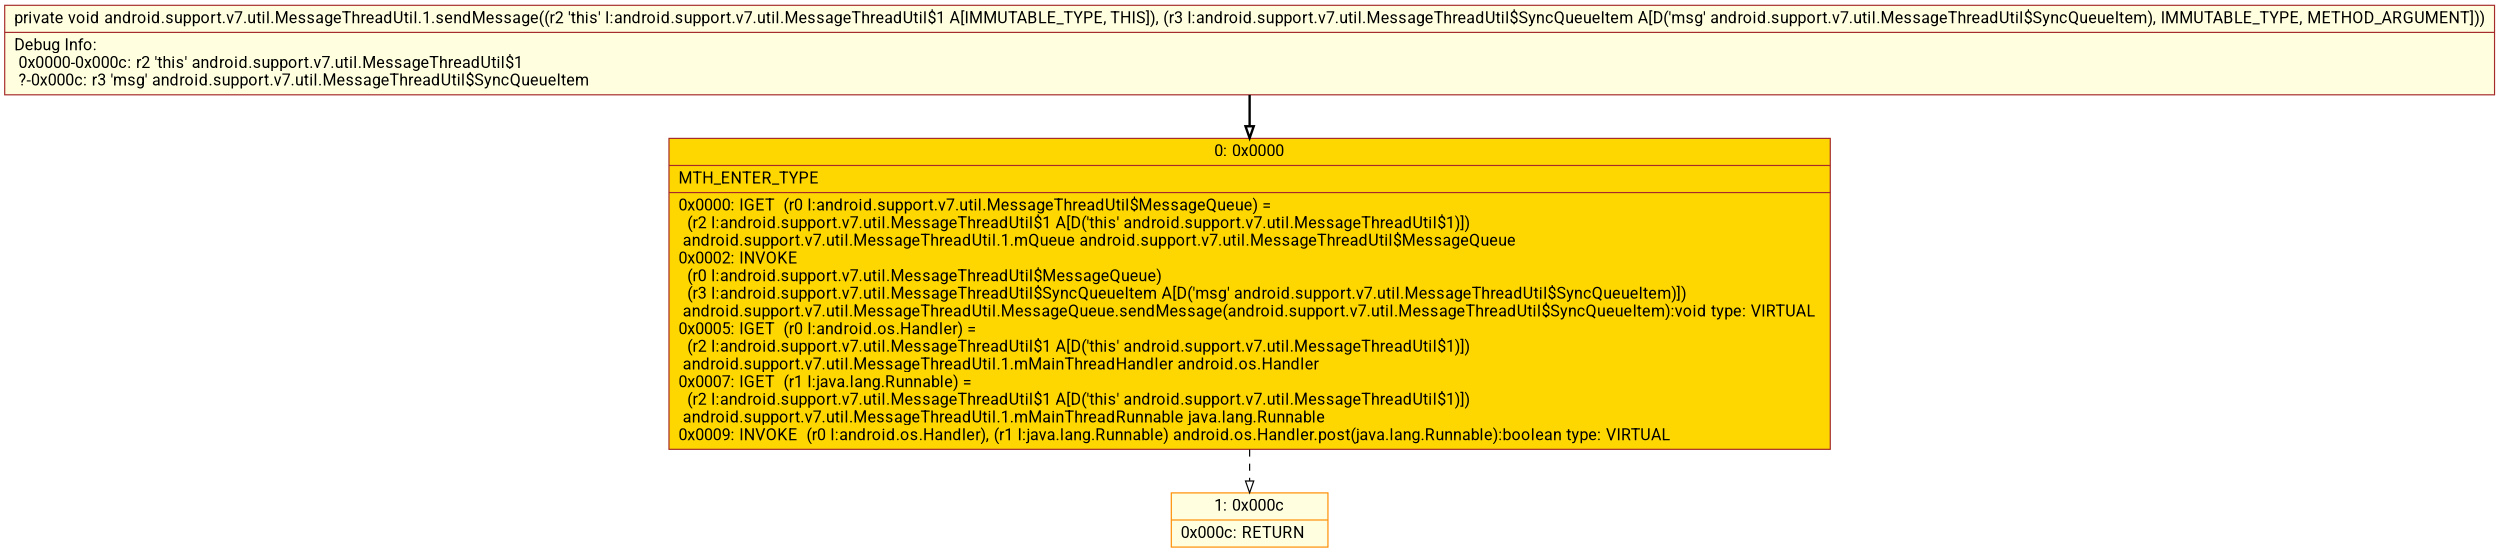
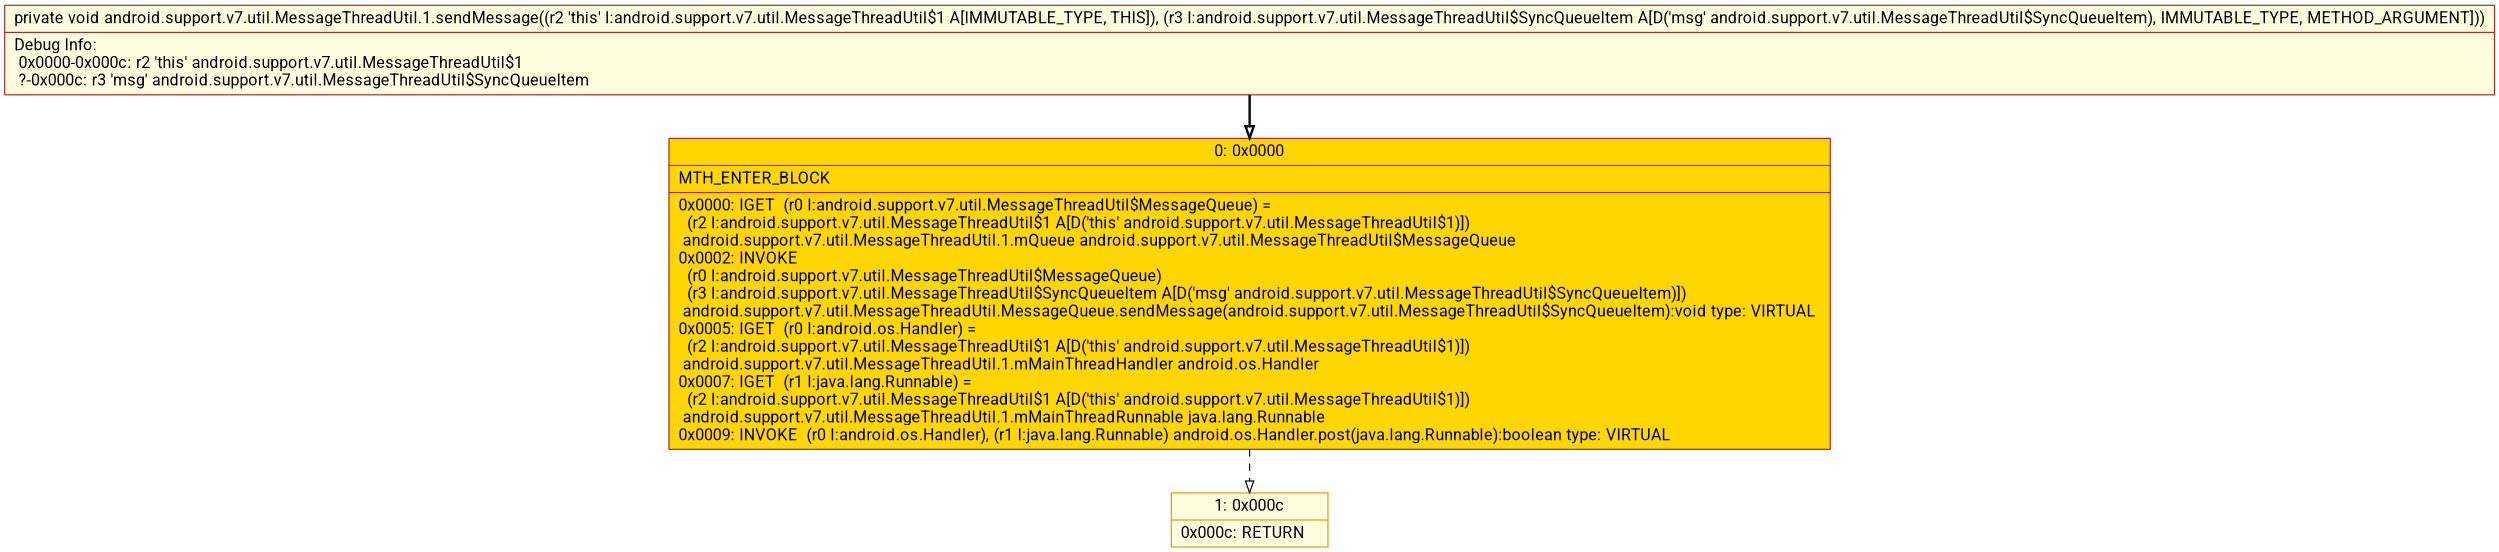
node "0: 0x0000": text "MTH_ENTER_TYPE" -> "MTH_ENTER_BLOCK"
